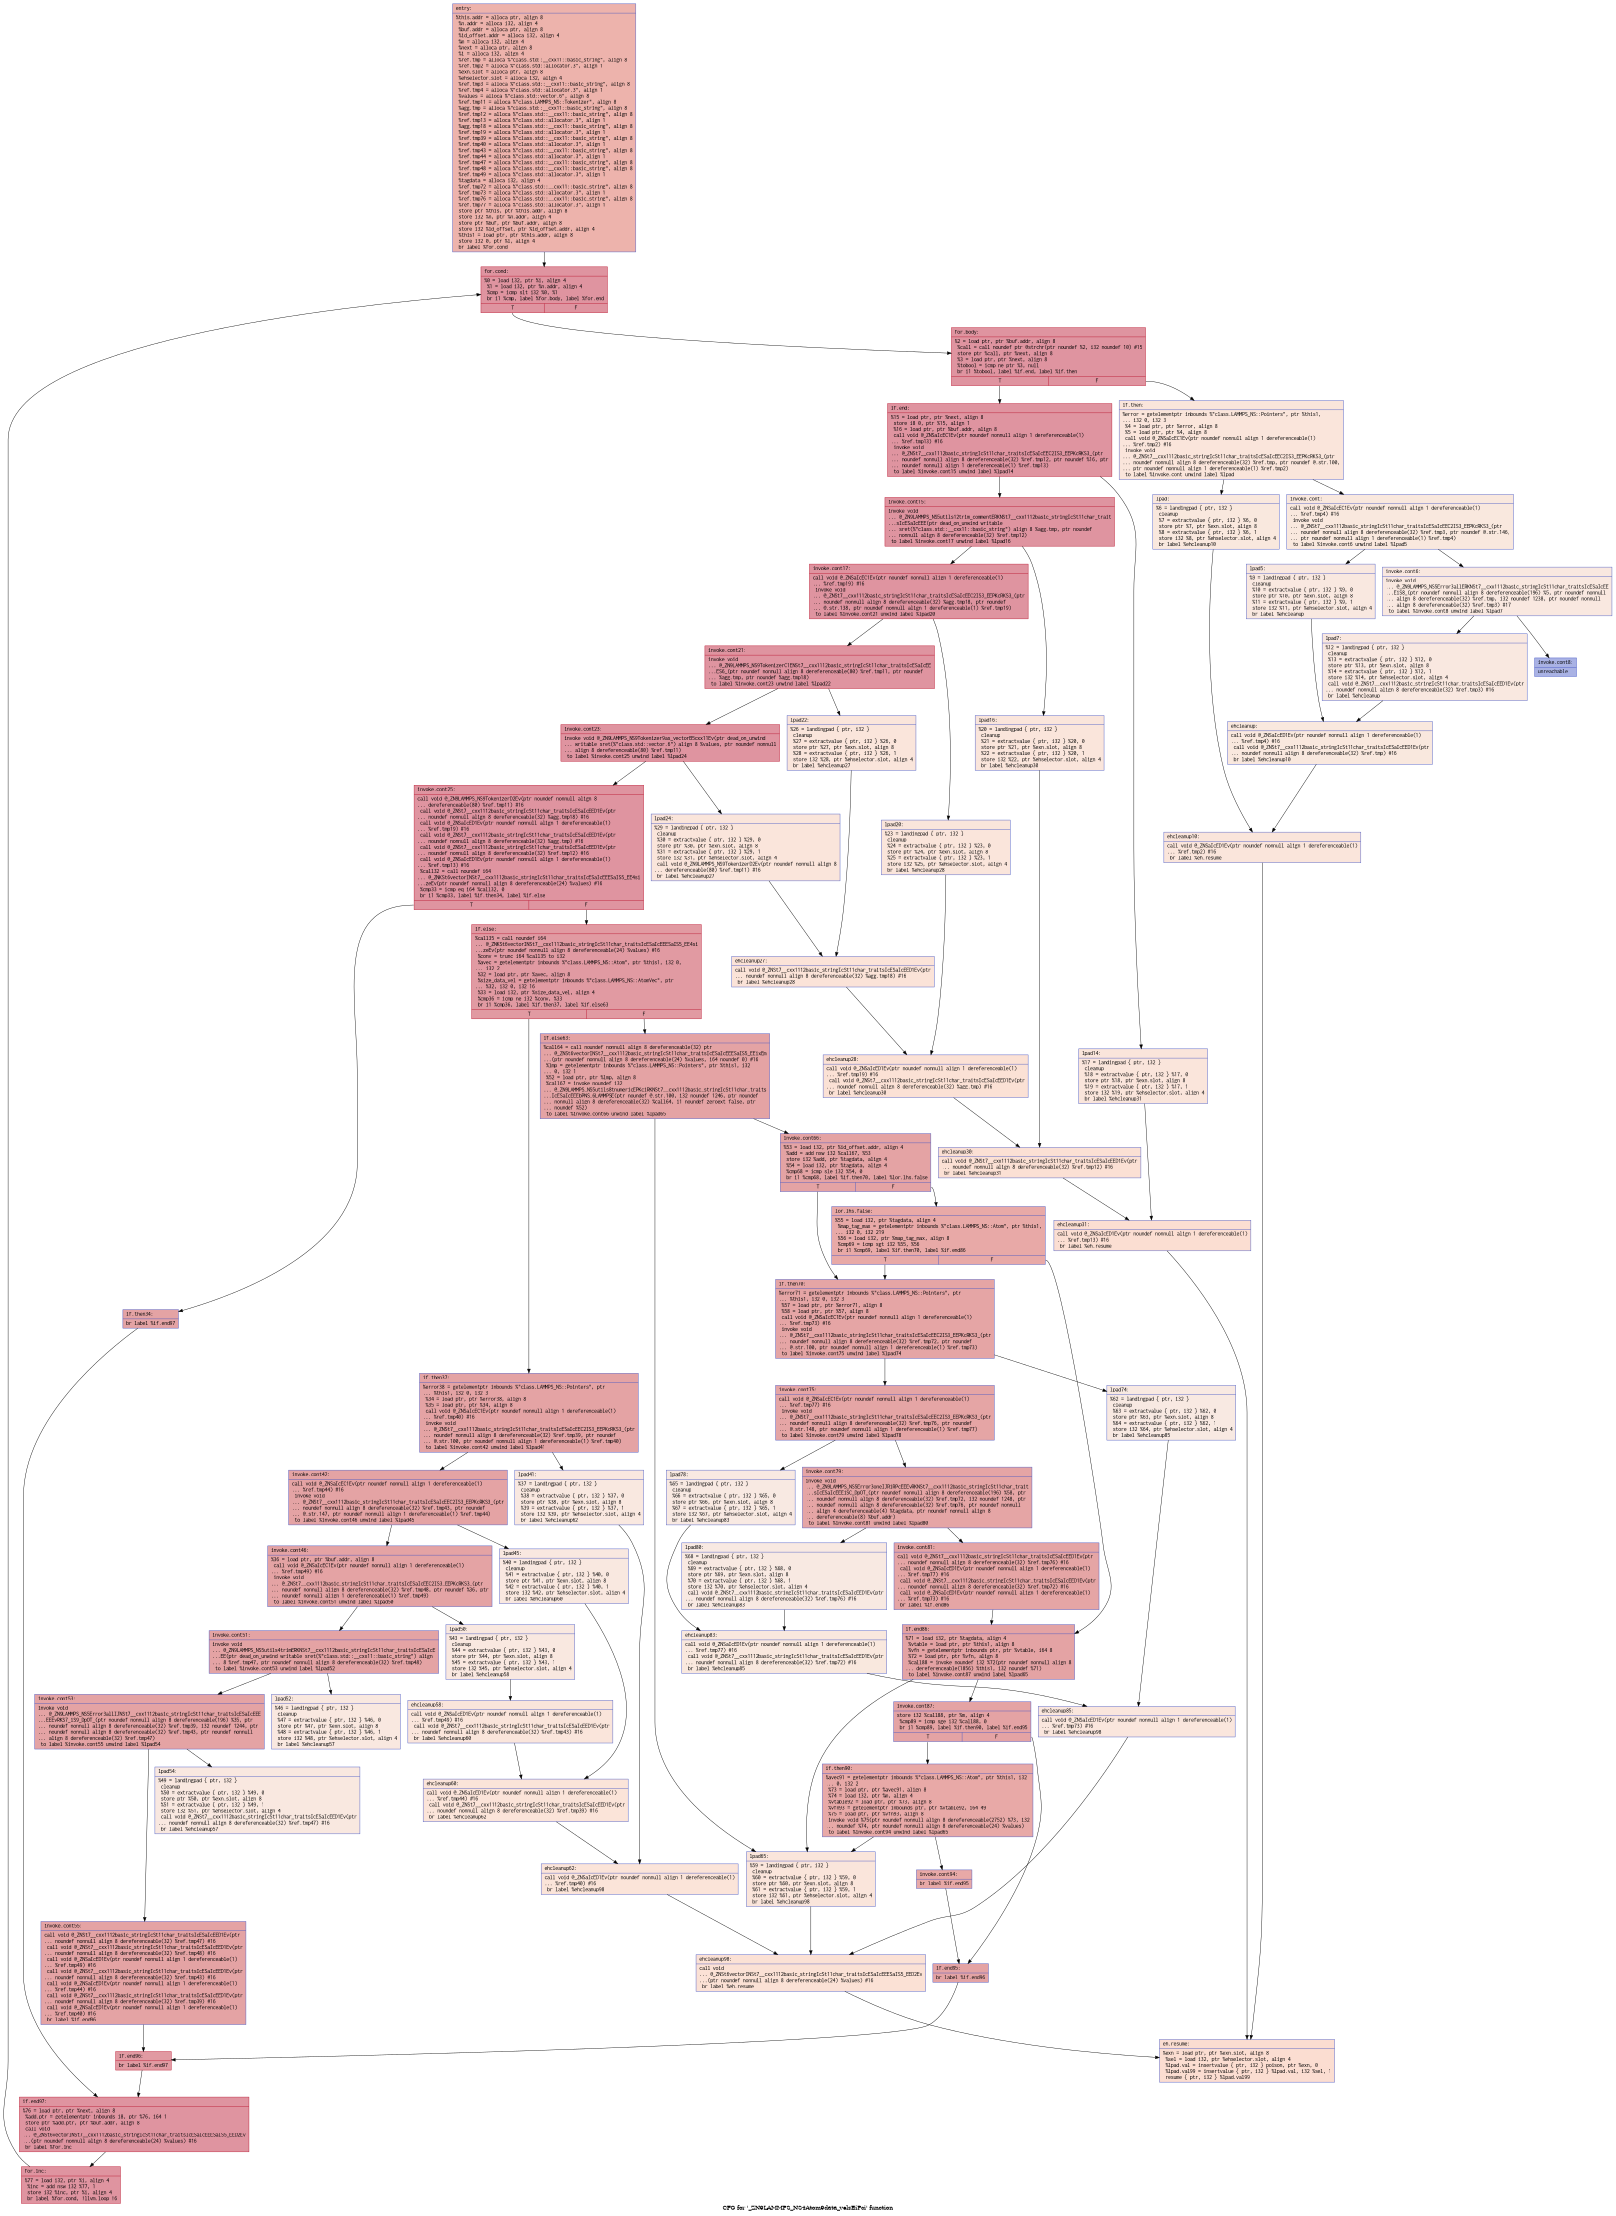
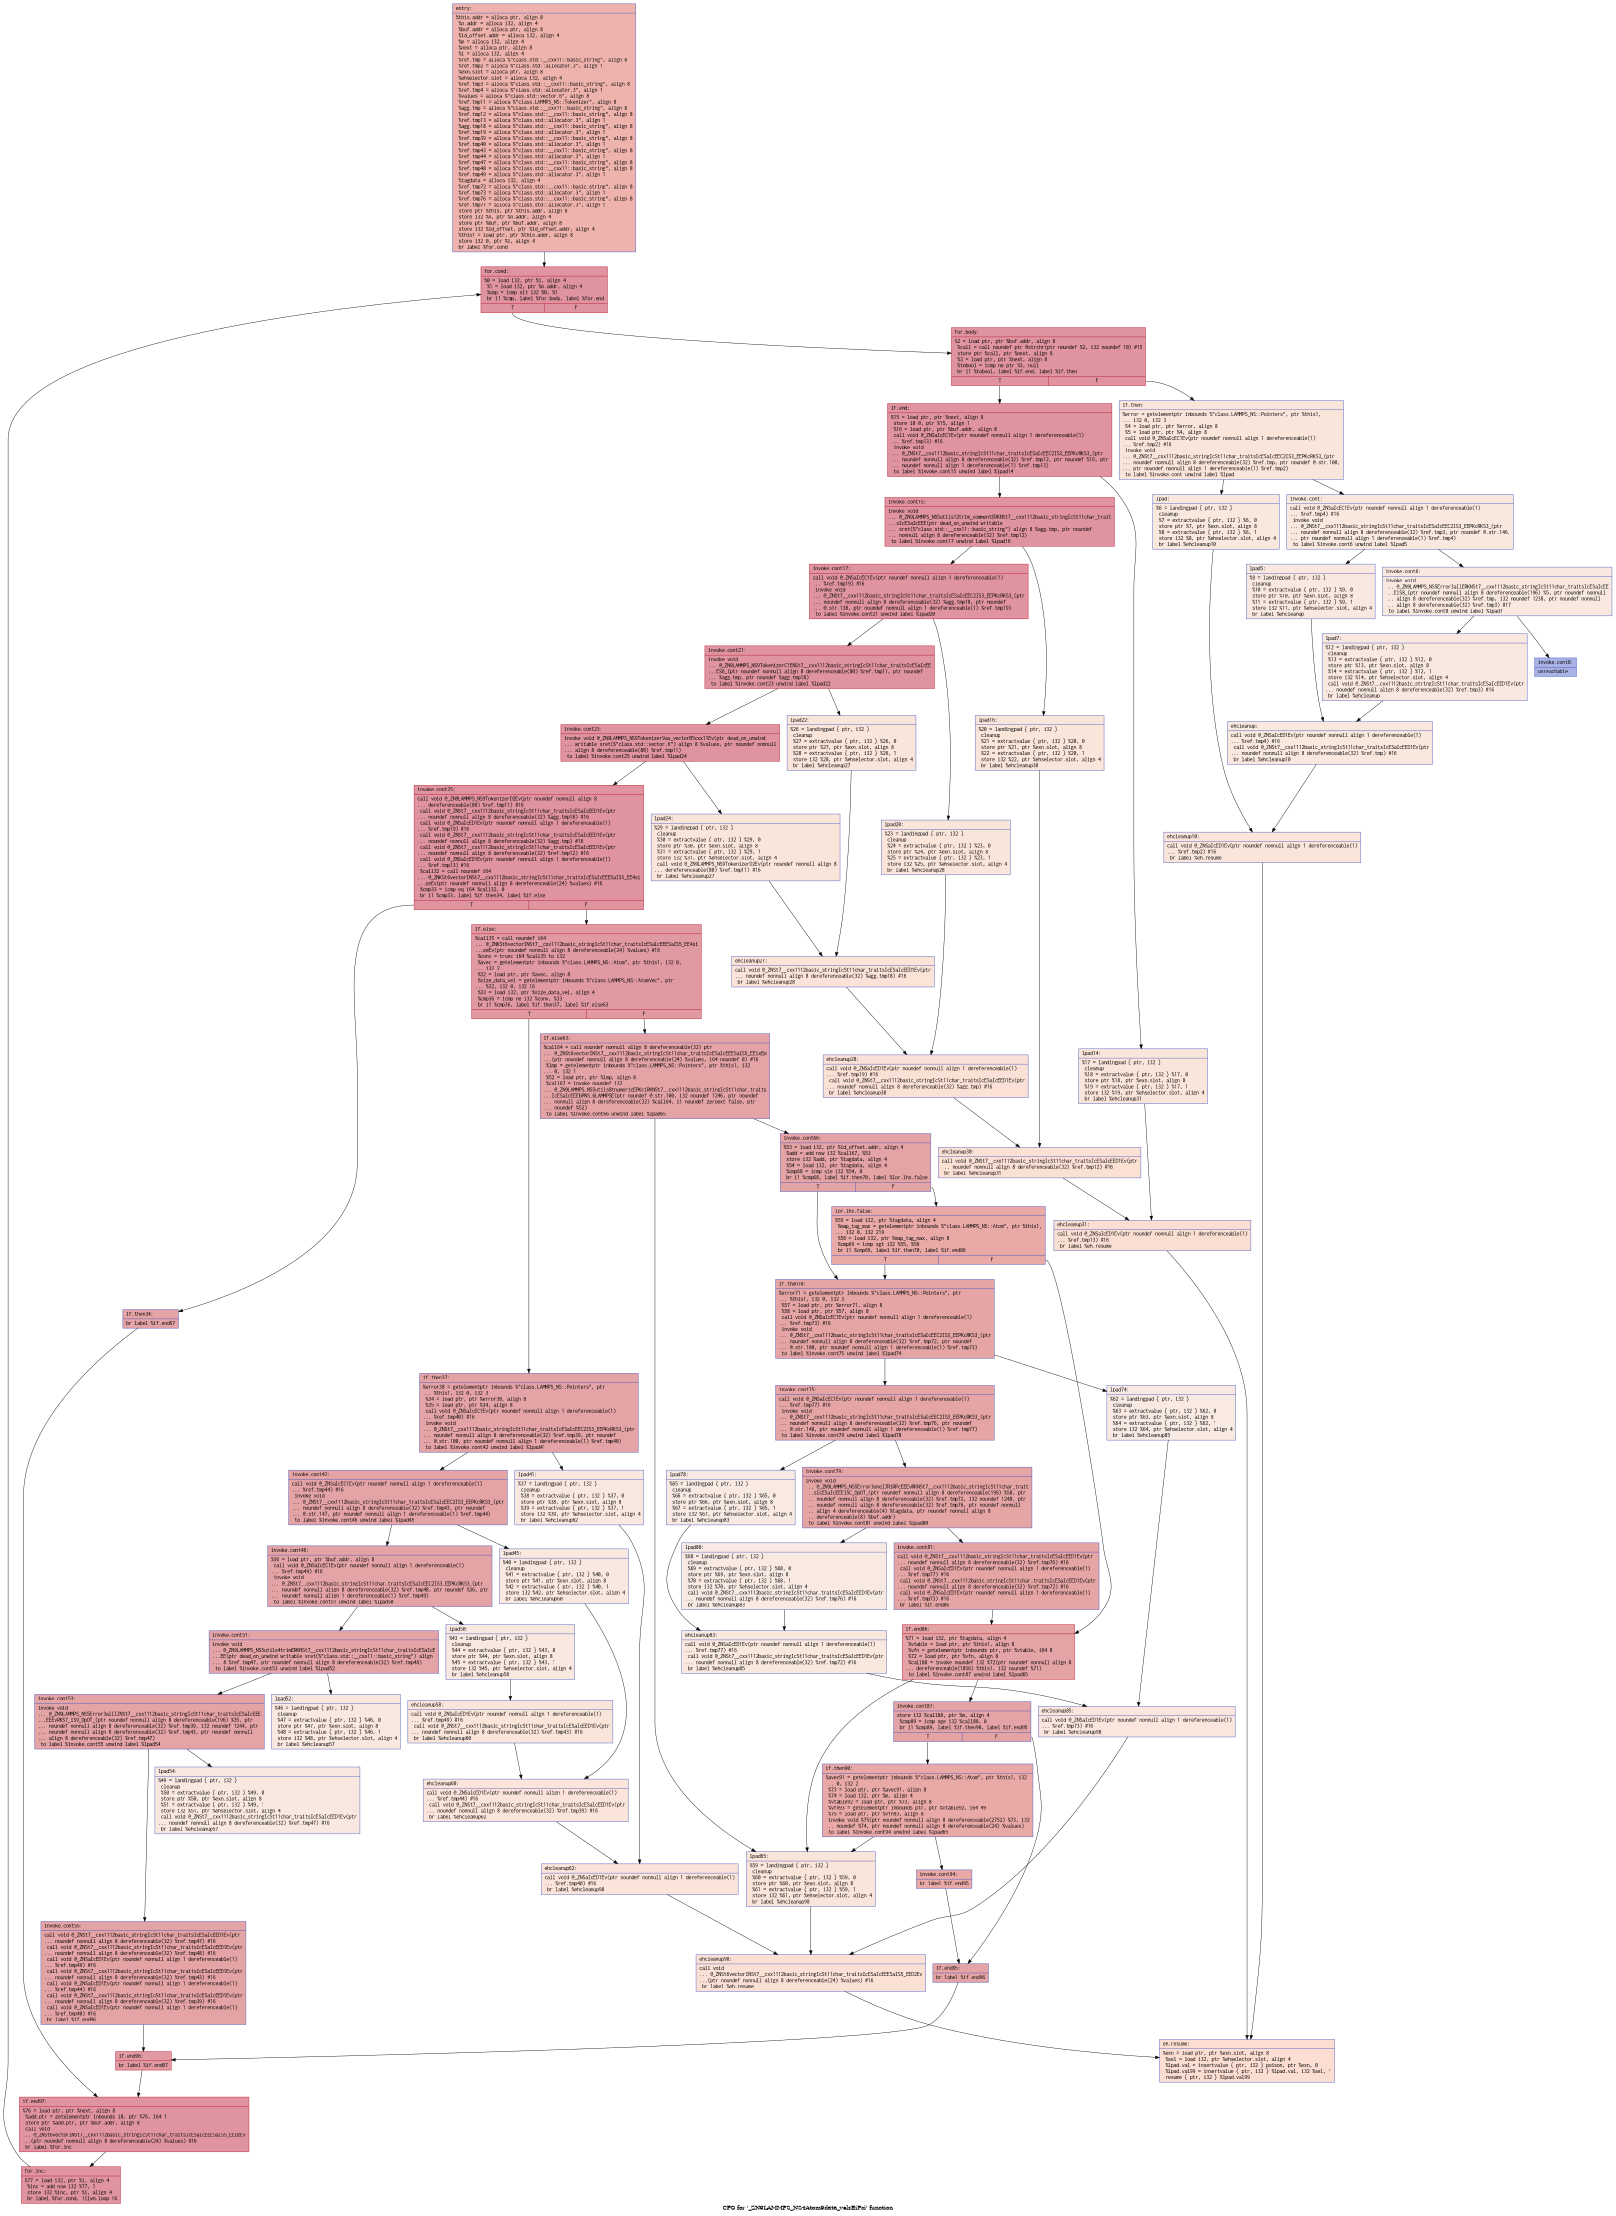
node "if.end86:": color #3d50c3ff -> #b70d28ff
